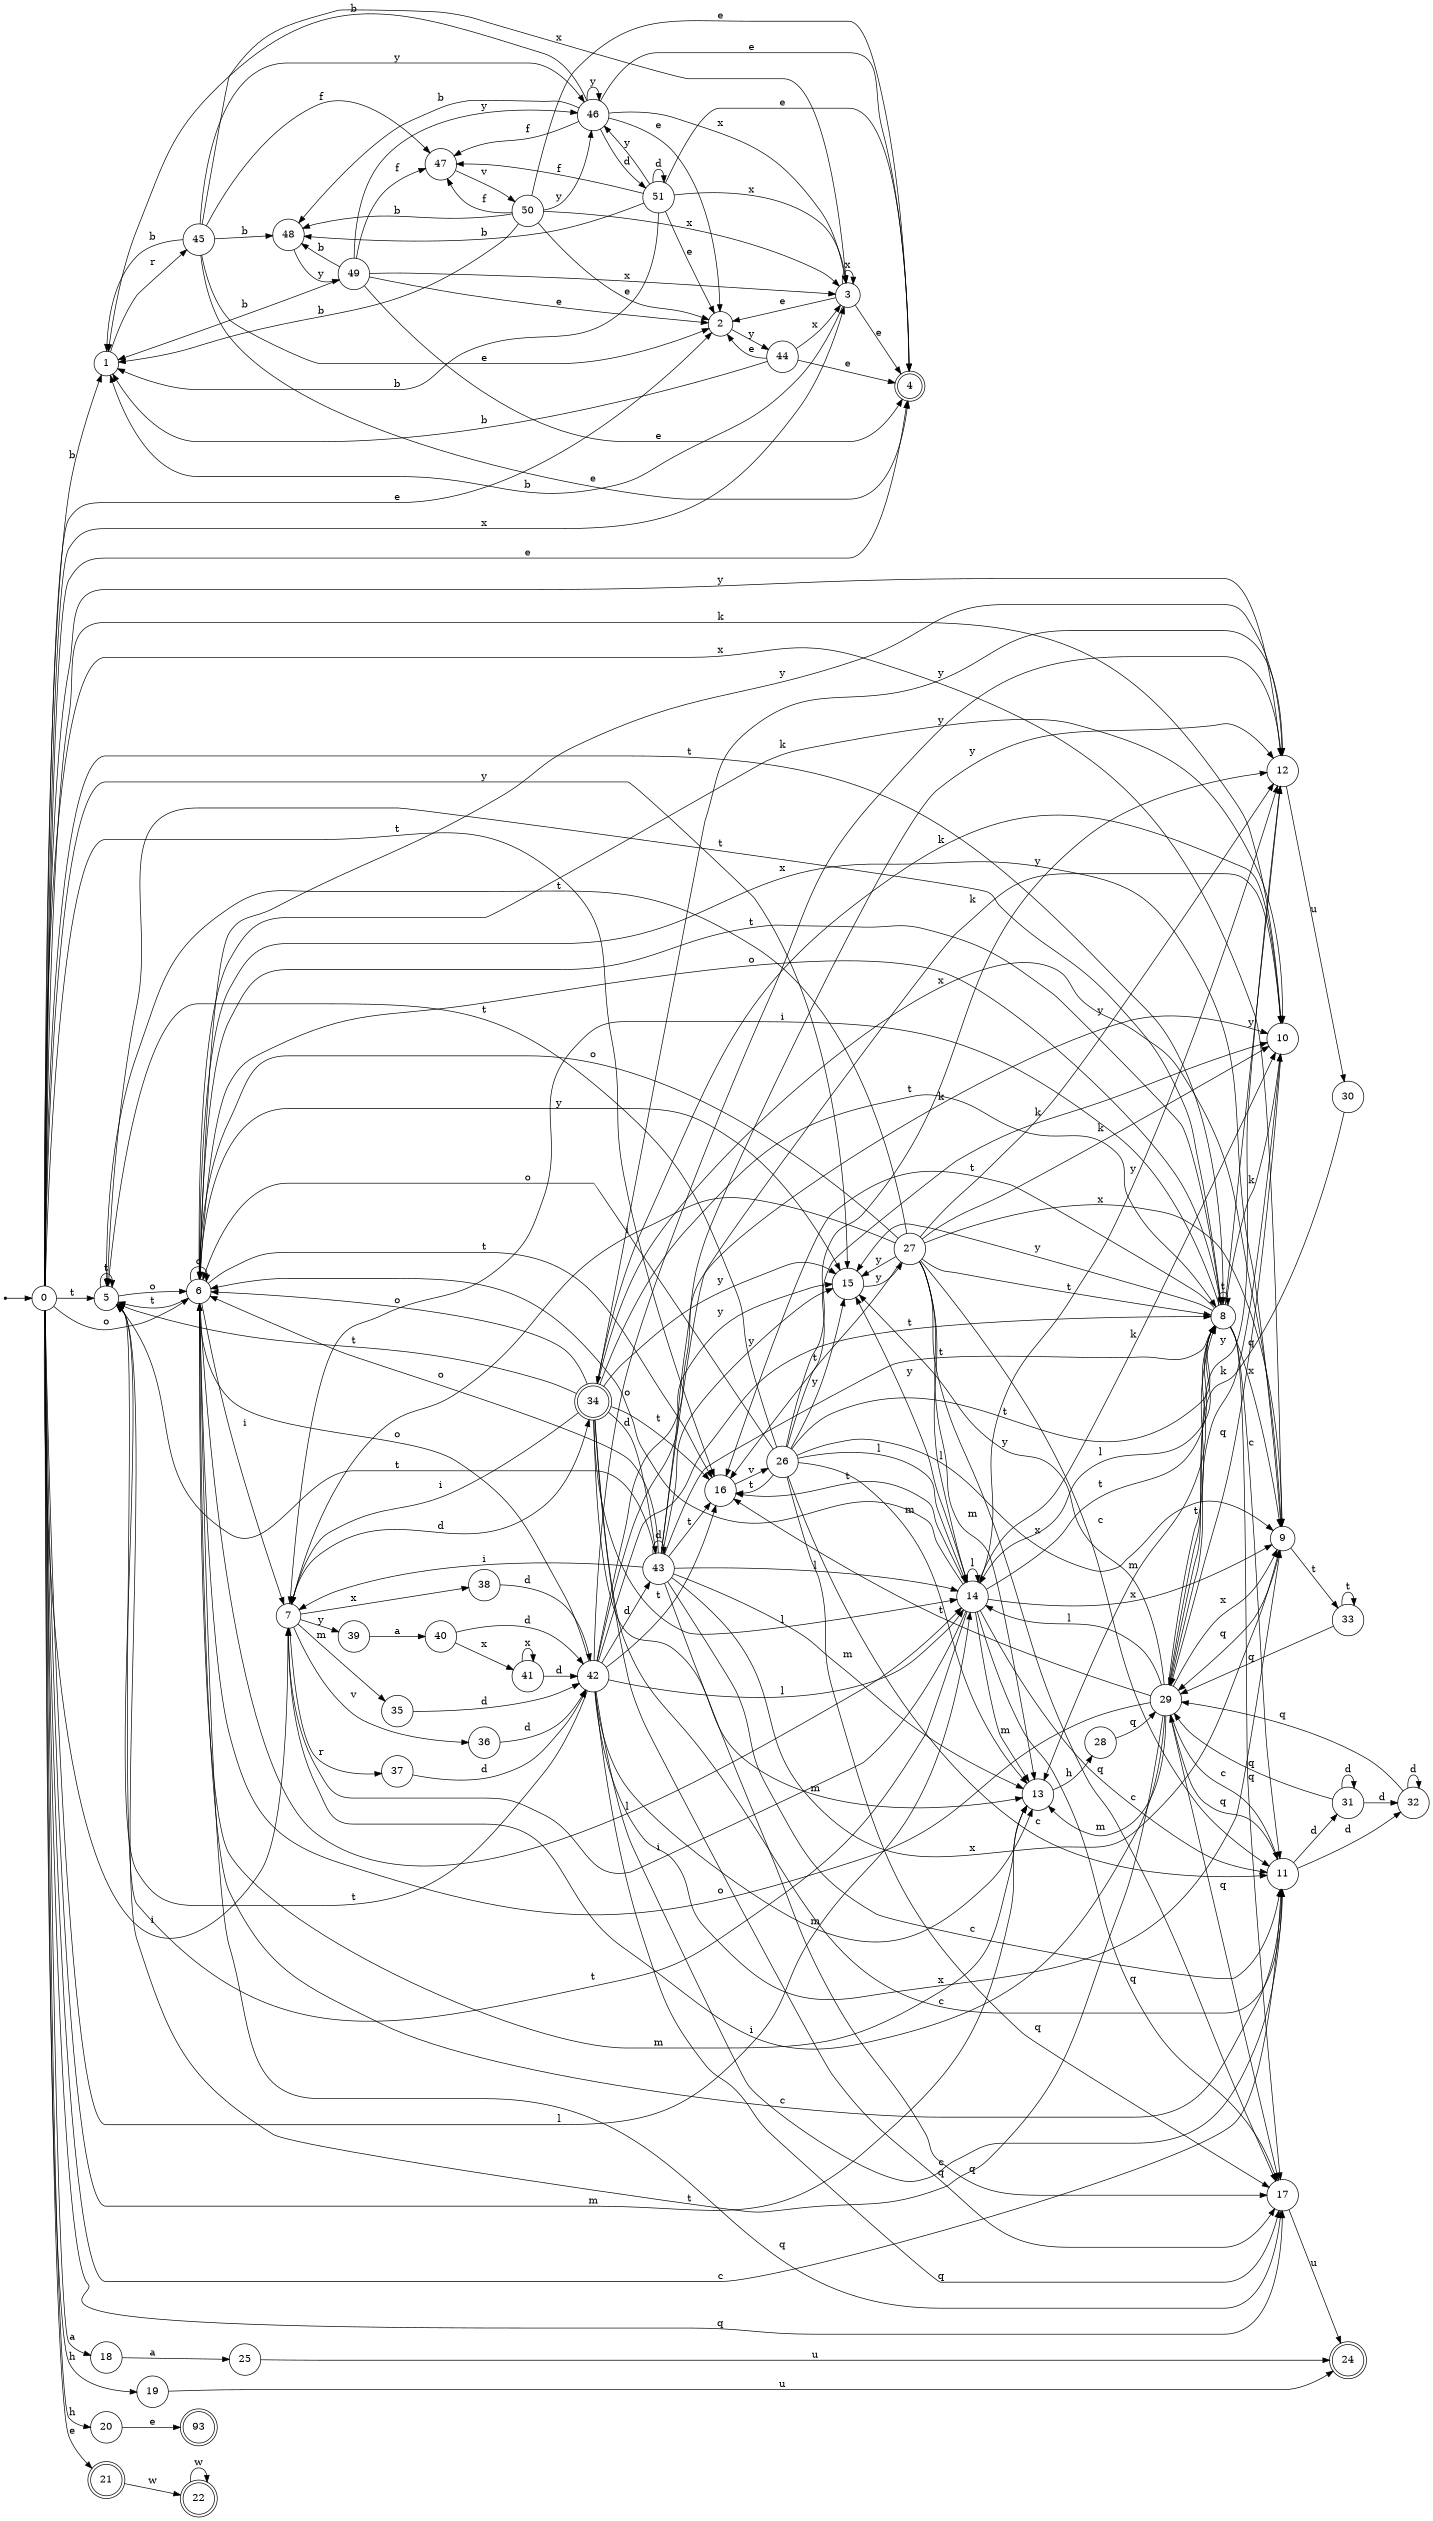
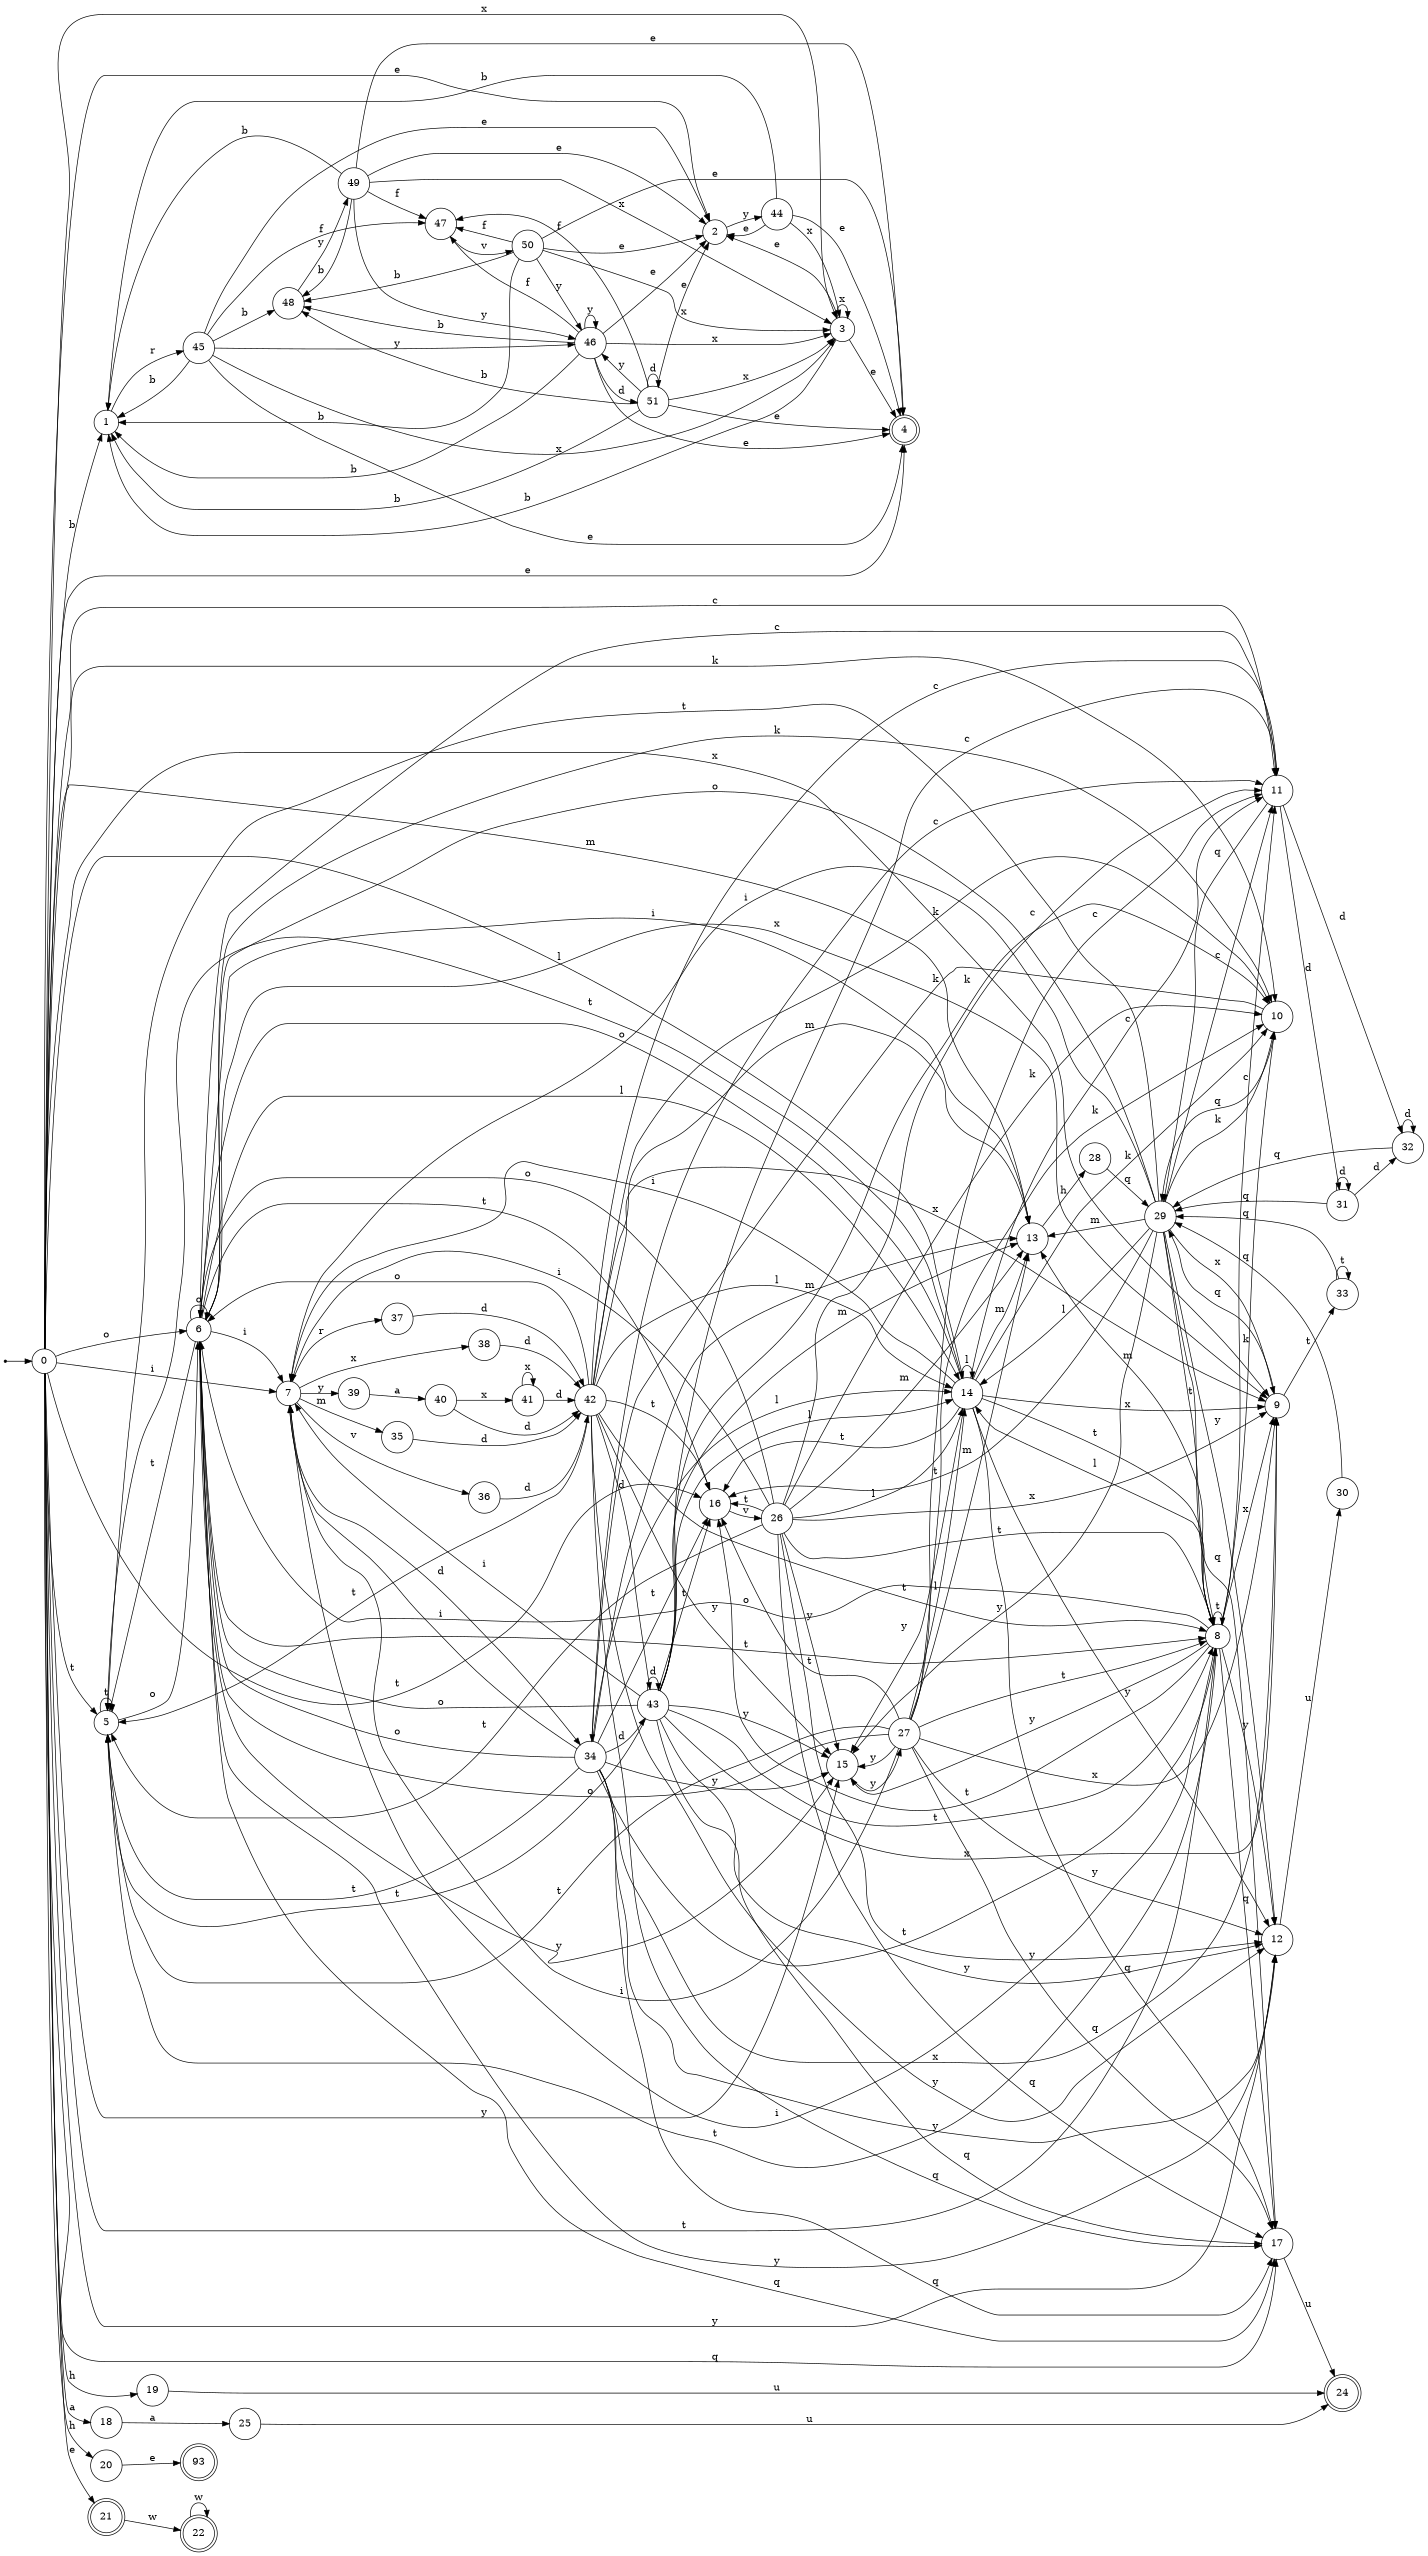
edge "26" -> "7": added, label "i"
node "34": shape doublecircle -> circle
edge "6" -> "13": label "m" -> "i"
